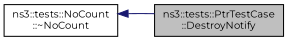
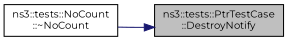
edge "ns3::tests::PtrTestCase ::DestroyNotify" -> "ns3::tests::NoCount ::~NoCount": reversed
